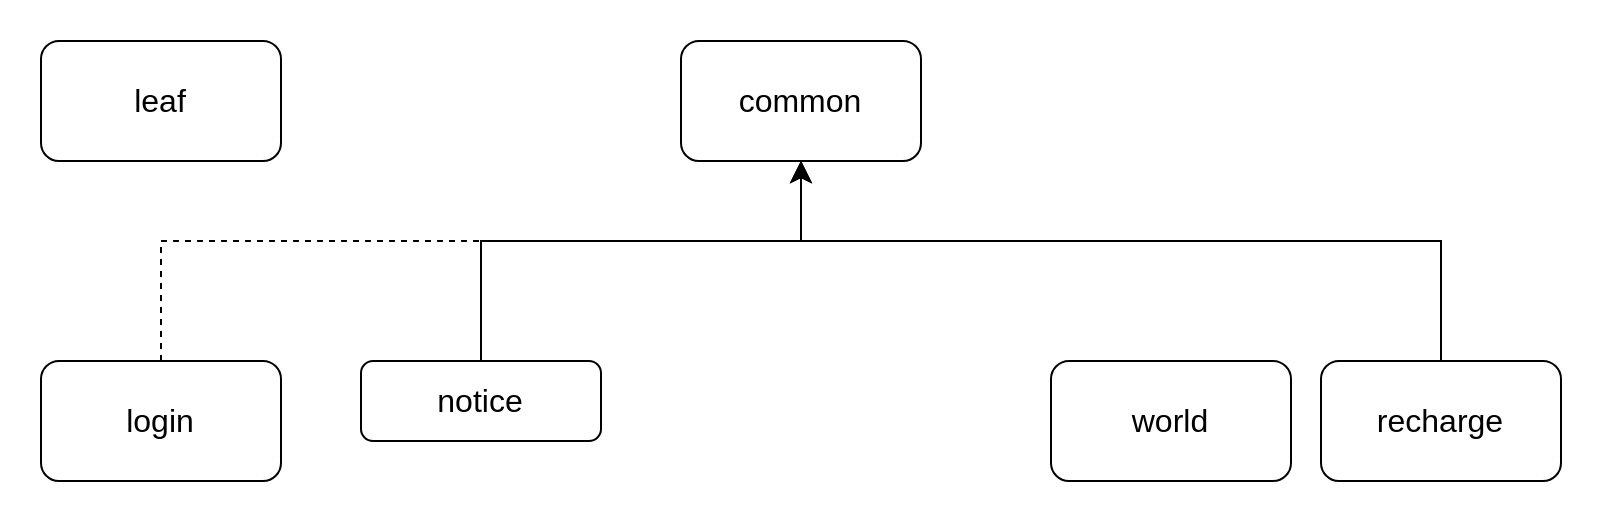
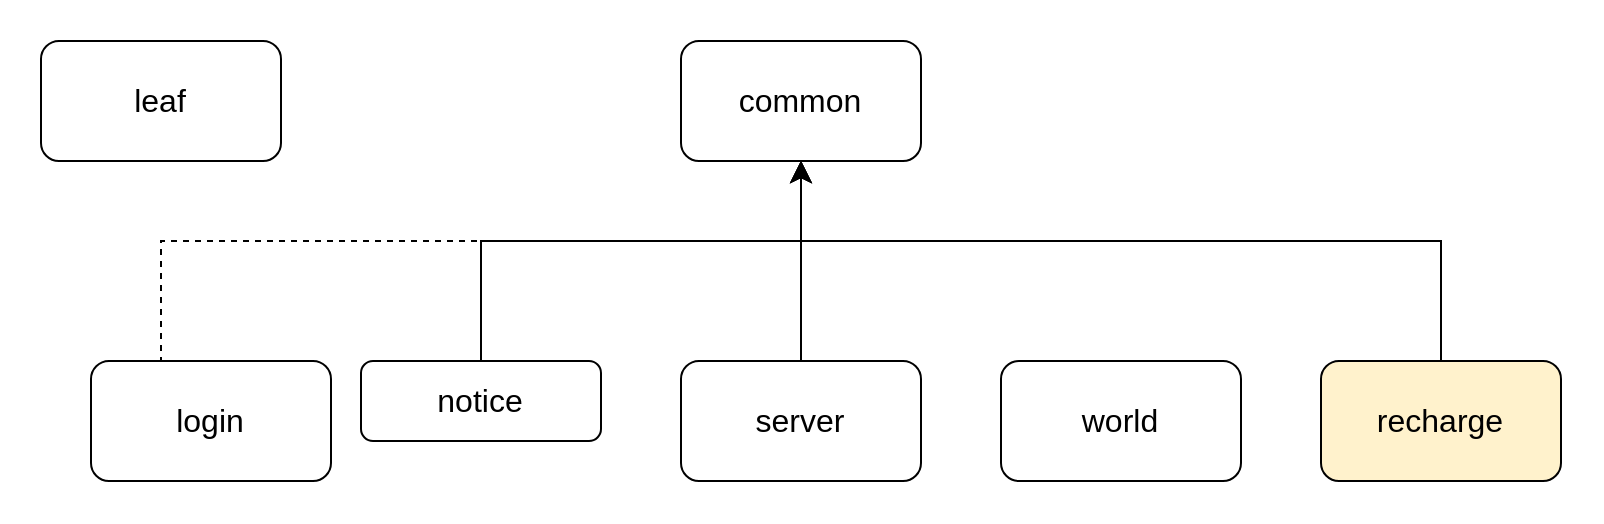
edge "server" -> "common": added
node "login": moved (161, 421) -> (211, 421)
node "server": added
node "world": moved (1171, 421) -> (1121, 421)
node "recharge": fillcolor #ffffff -> #fff2cc
